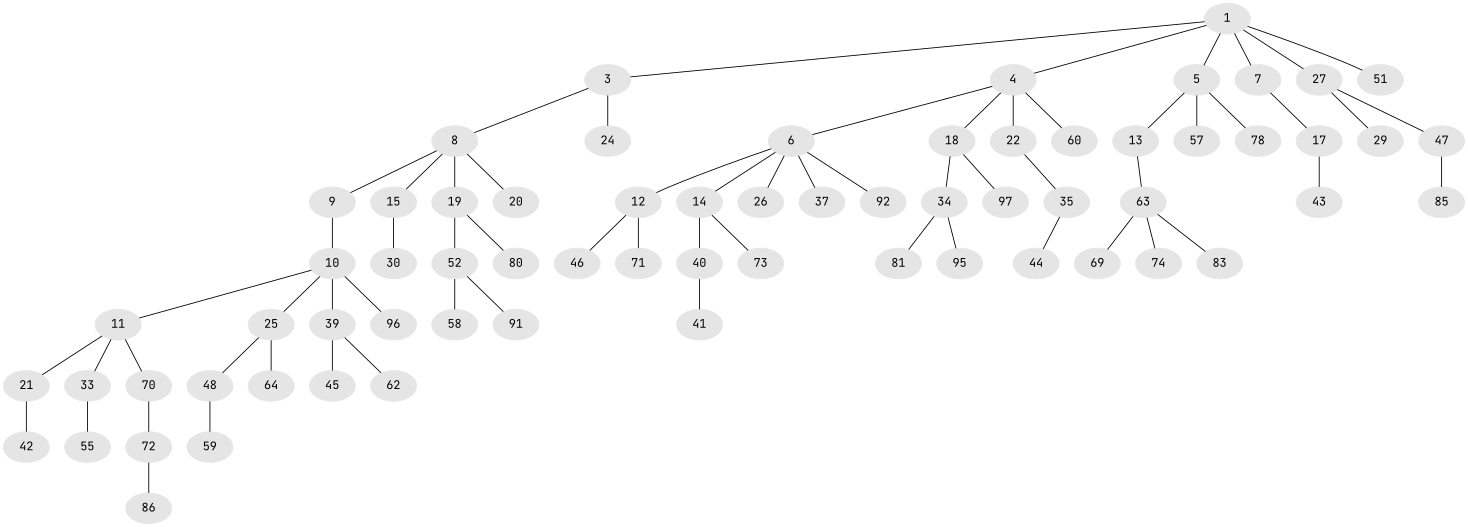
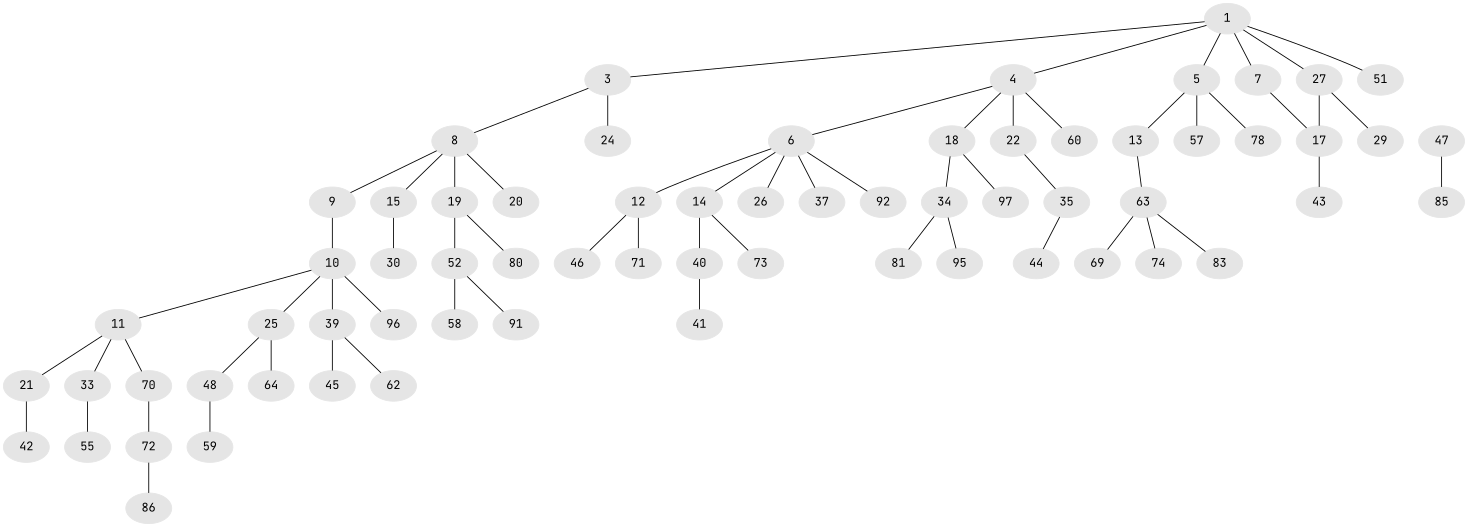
edge "27" -- "47": now "27" -- "17"
